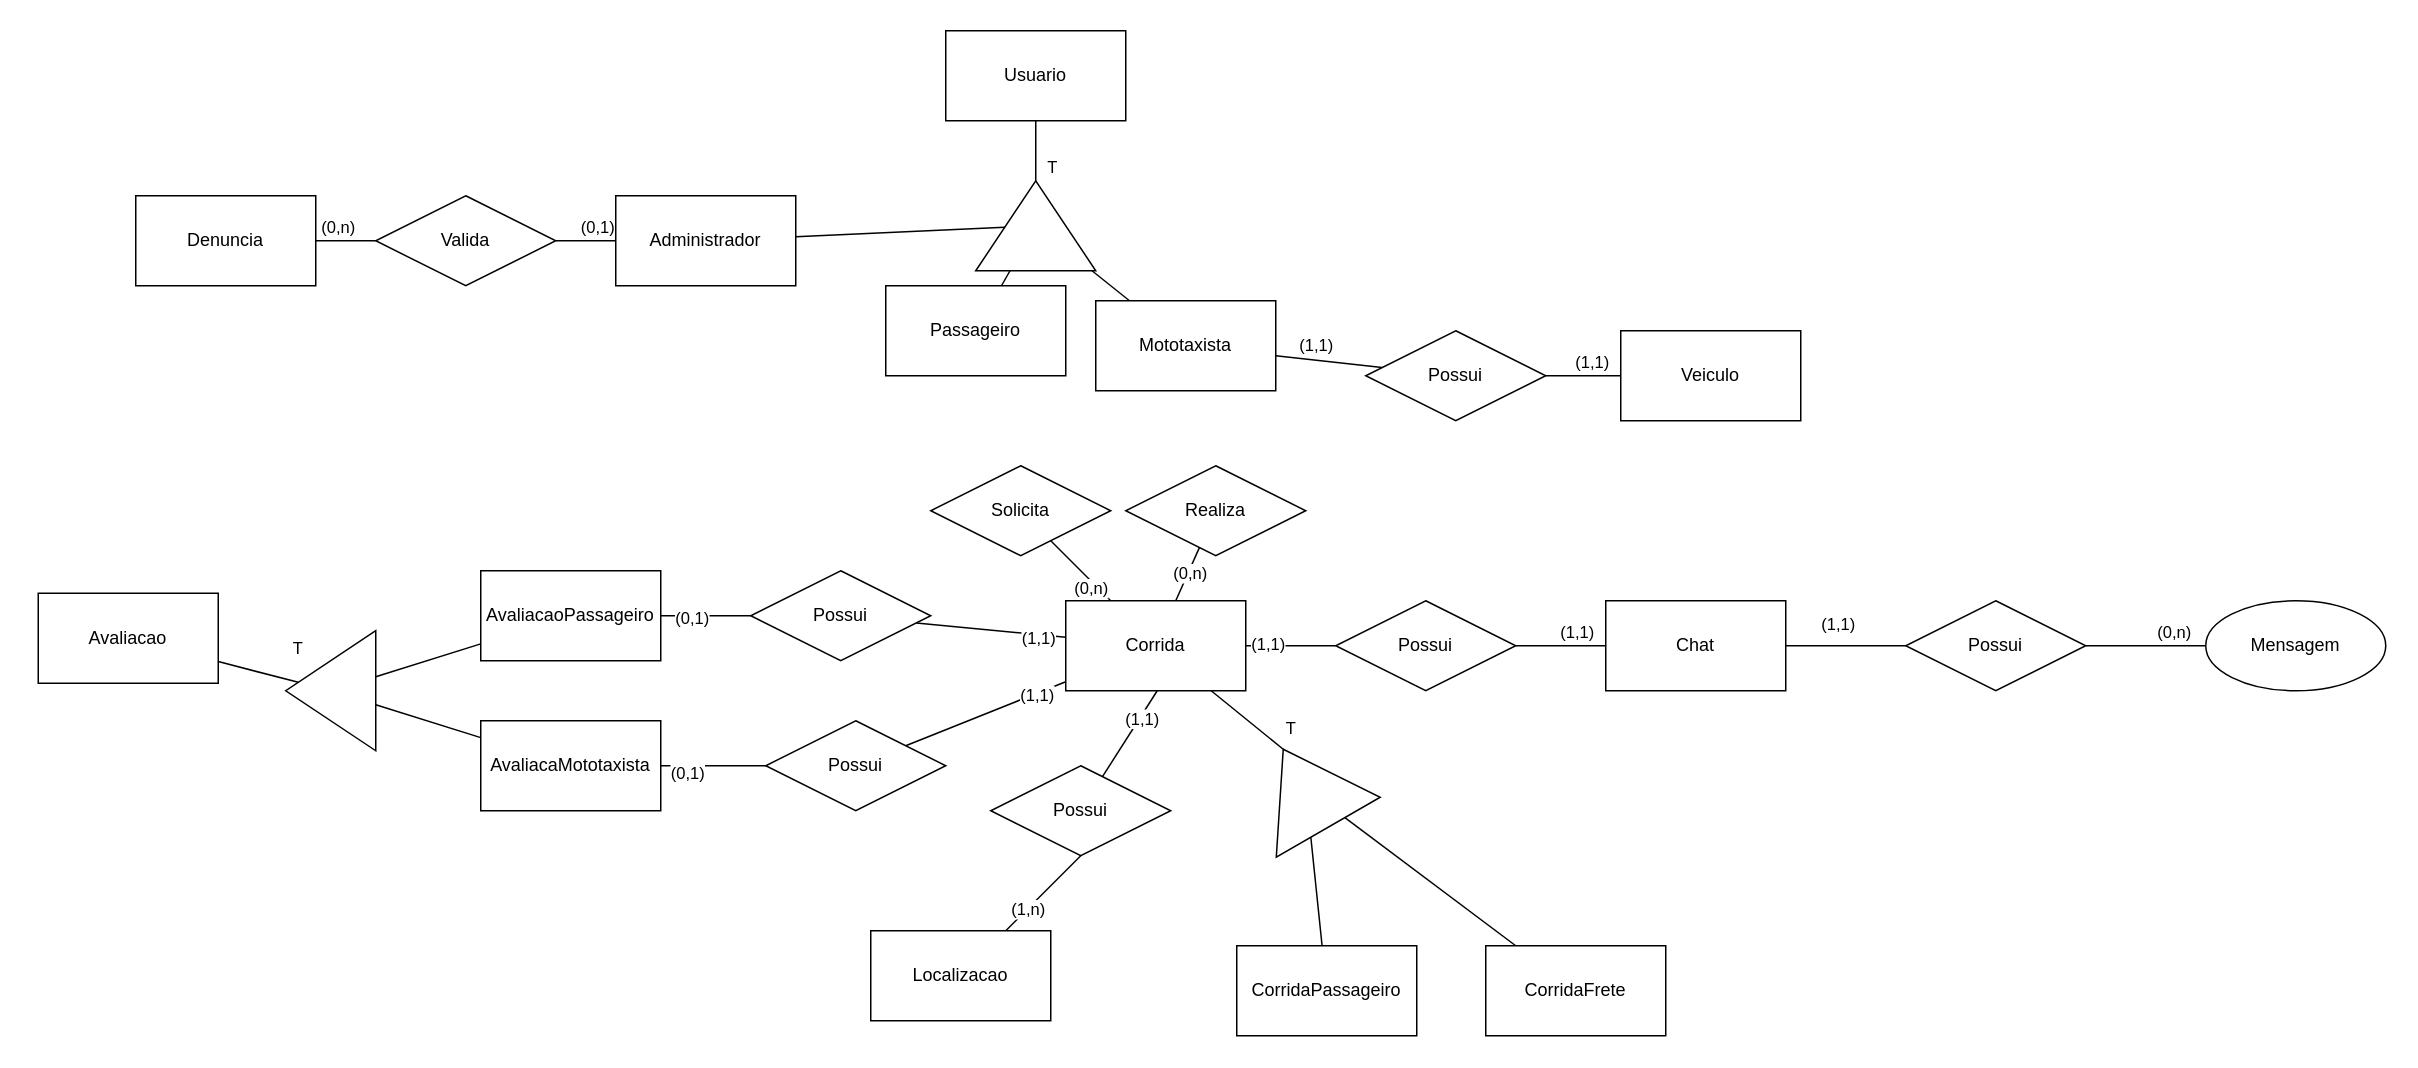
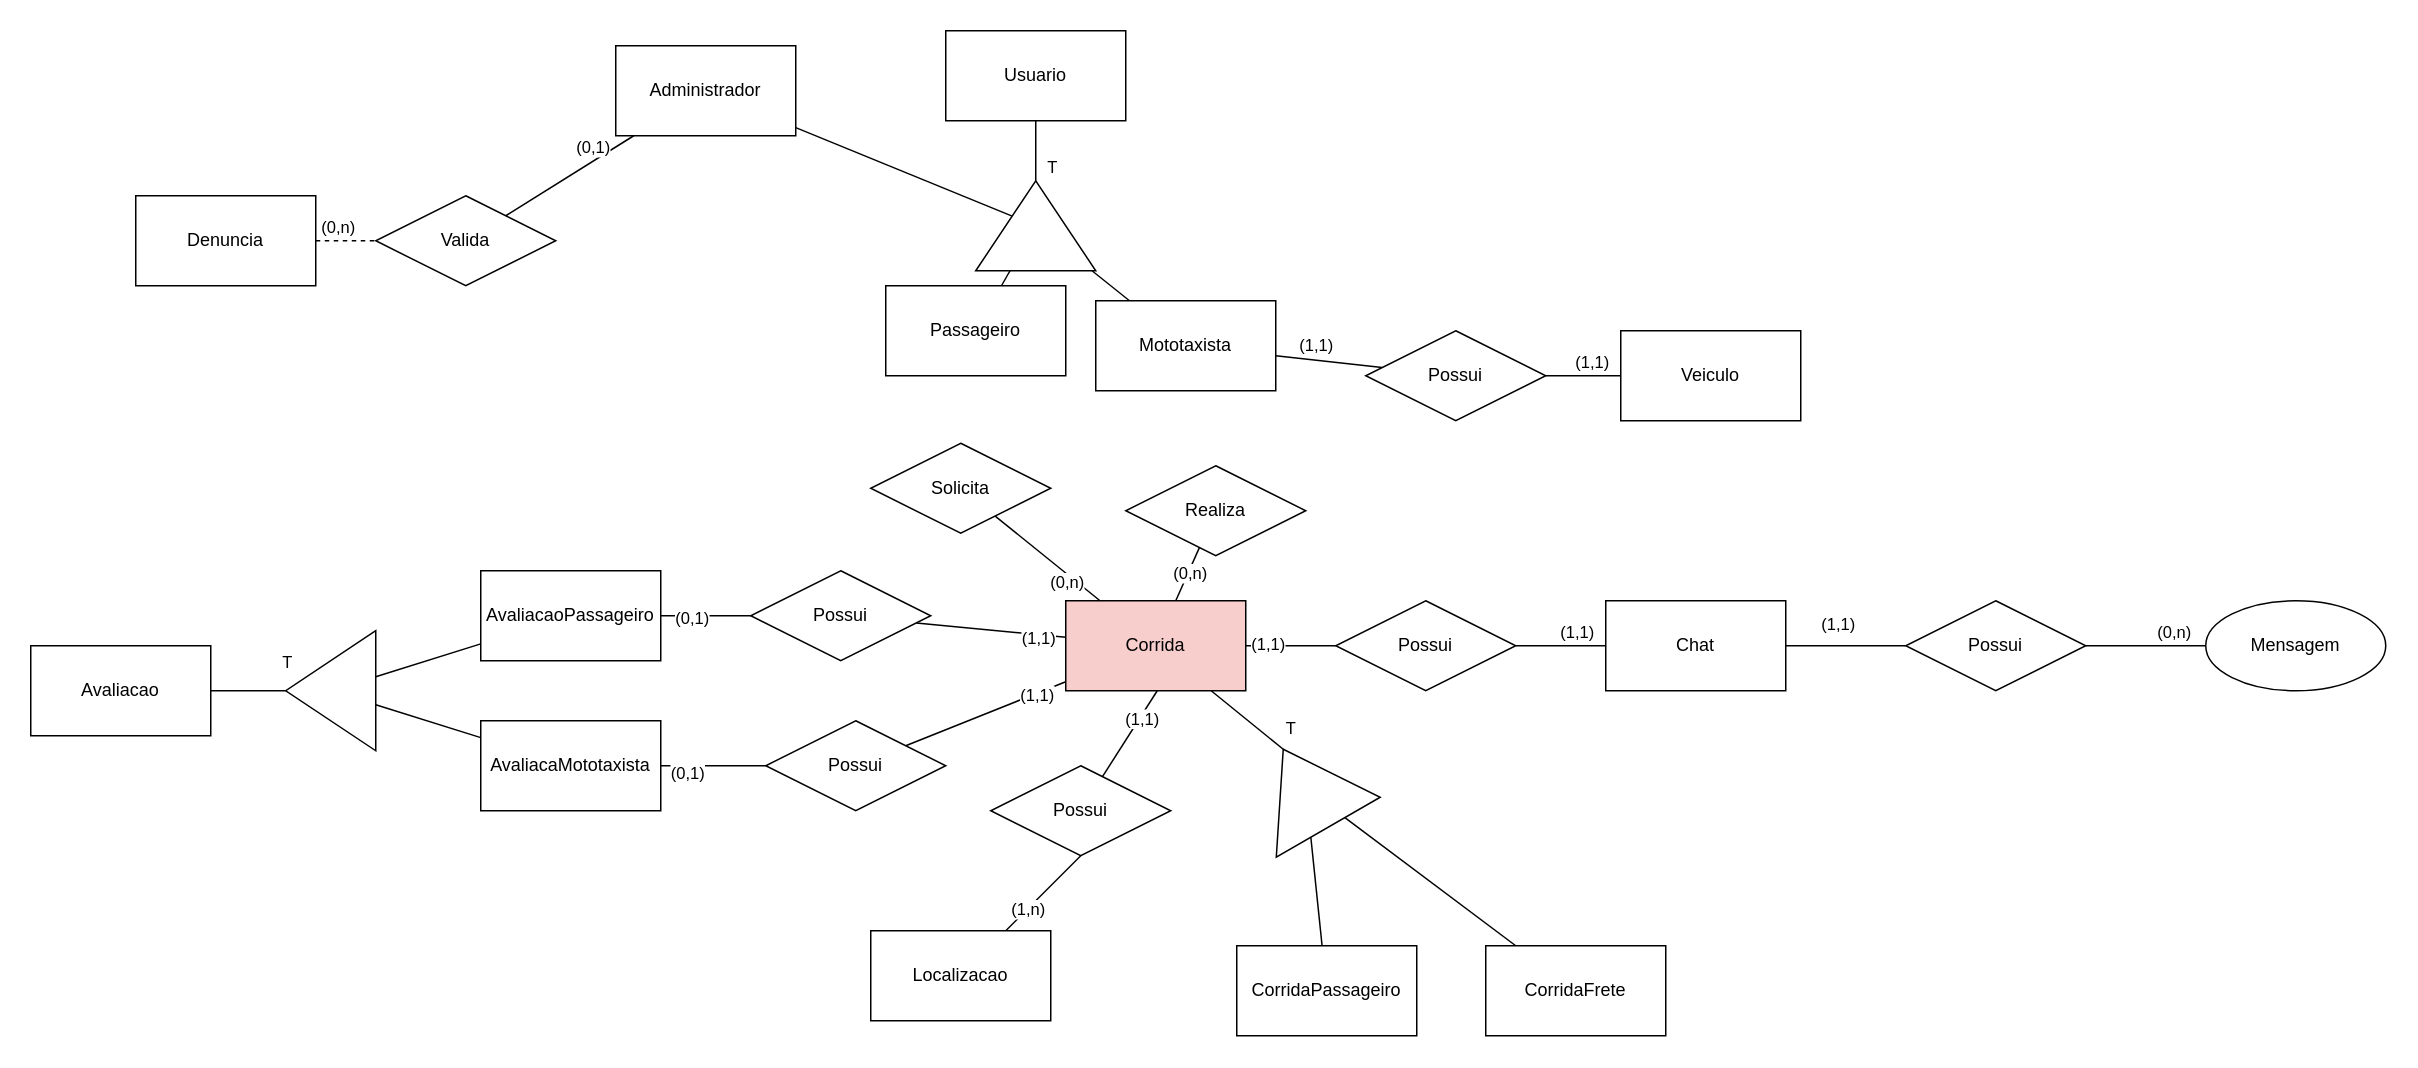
edge "Denuncia" -- "Valida": style solid -> dashed
node "Administrador": moved (706, 241) -> (706, 91)
node "Solicita": moved (1021, 511) -> (961, 488)
node "Avaliacao": moved (128, 638) -> (121, 691)
node "Corrida": fillcolor #ffffff -> #f8cecc
